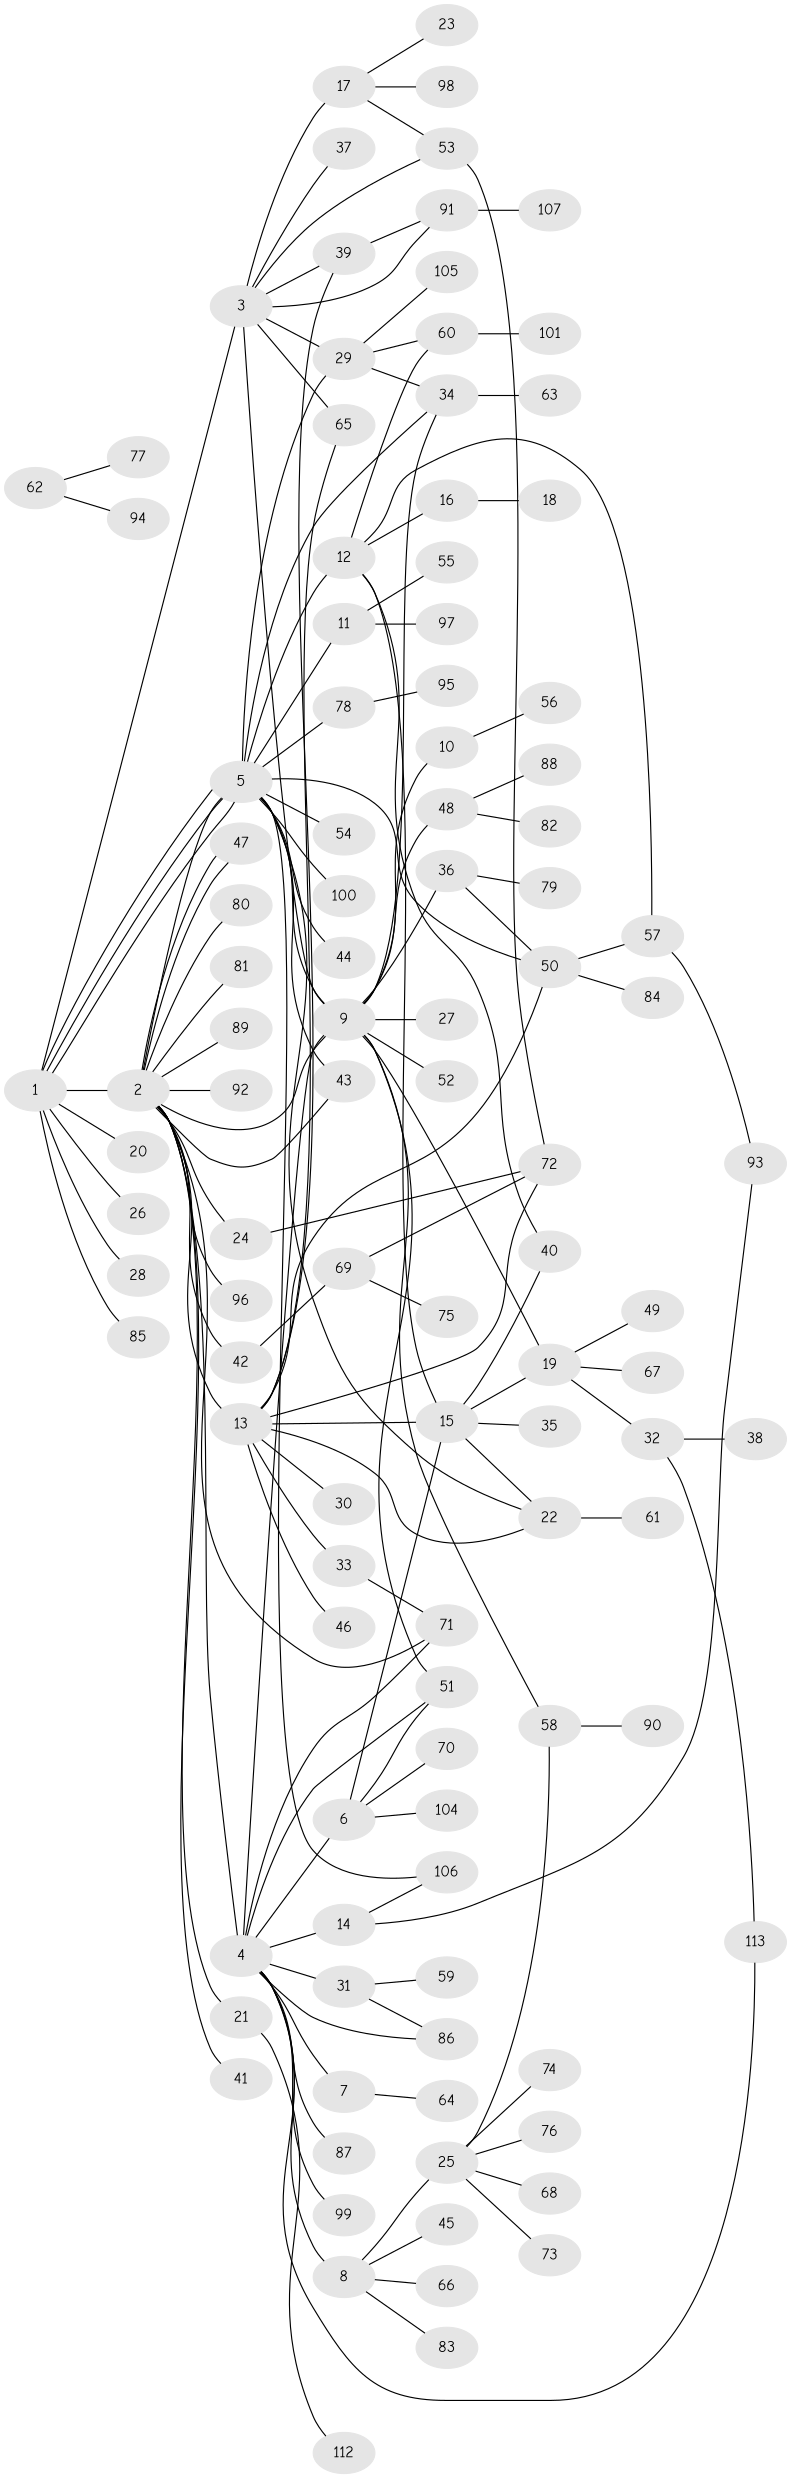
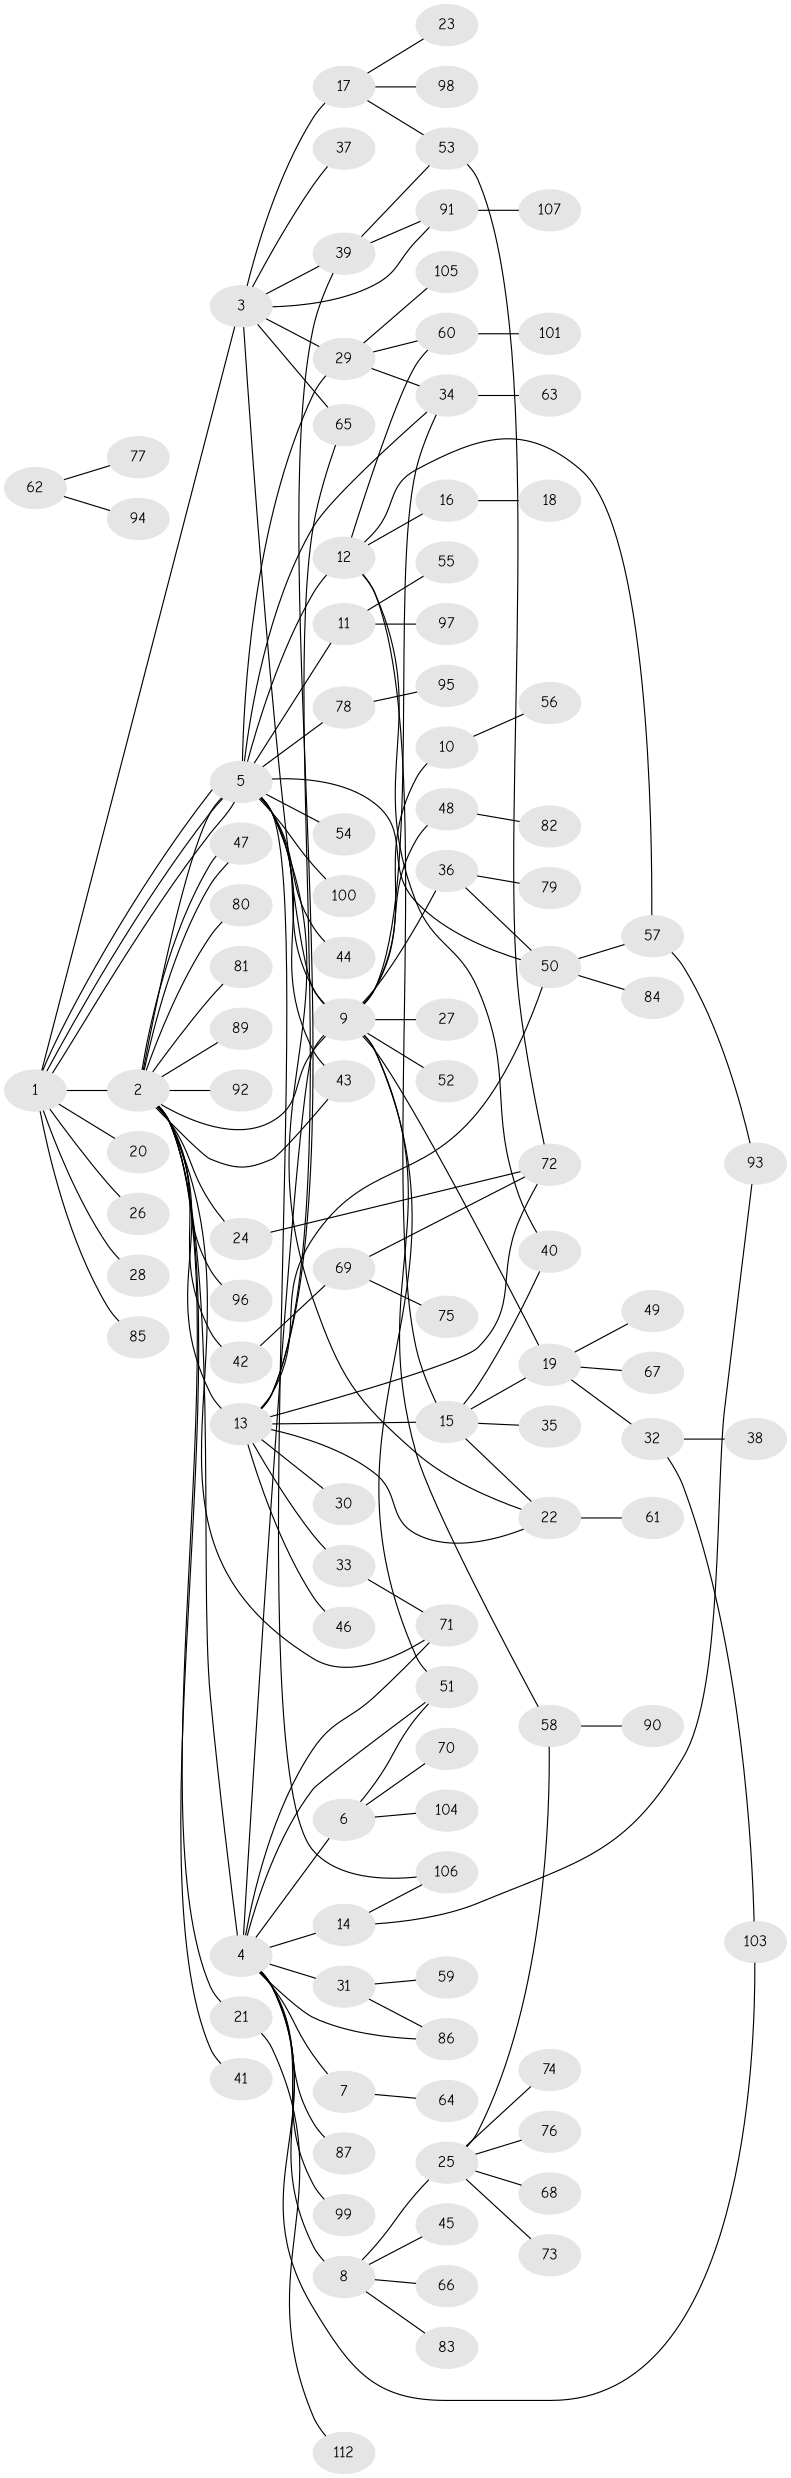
edge "53" -- "3": now "53" -- "39"
node "88": removed
edge "15" -- "6": removed
node "113": label "113" -> "103"
